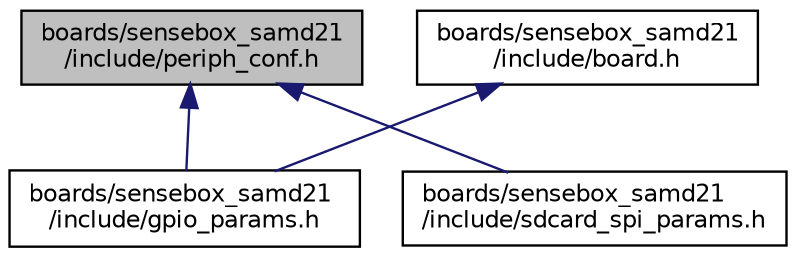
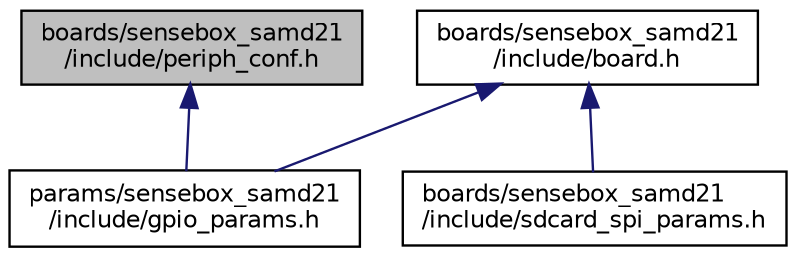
edge "boards/sensebox_samd21 /include/sdcard_spi_params.h" -> "boards/sensebox_samd21 /include/periph_conf.h": now "boards/sensebox_samd21 /include/sdcard_spi_params.h" -> "boards/sensebox_samd21 /include/board.h"
node "boards/sensebox_samd21 /include/gpio_params.h": label "boards/sensebox_samd21 /include/gpio_params.h" -> "params/sensebox_samd21 /include/gpio_params.h"
